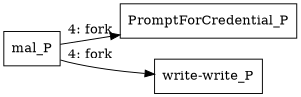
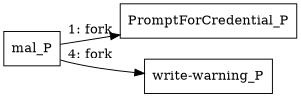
edge "mal_P" -> "PromptForCredential_P": label "4: fork" -> "1: fork"
node "write-write_P": label "write-write_P" -> "write-warning_P"
